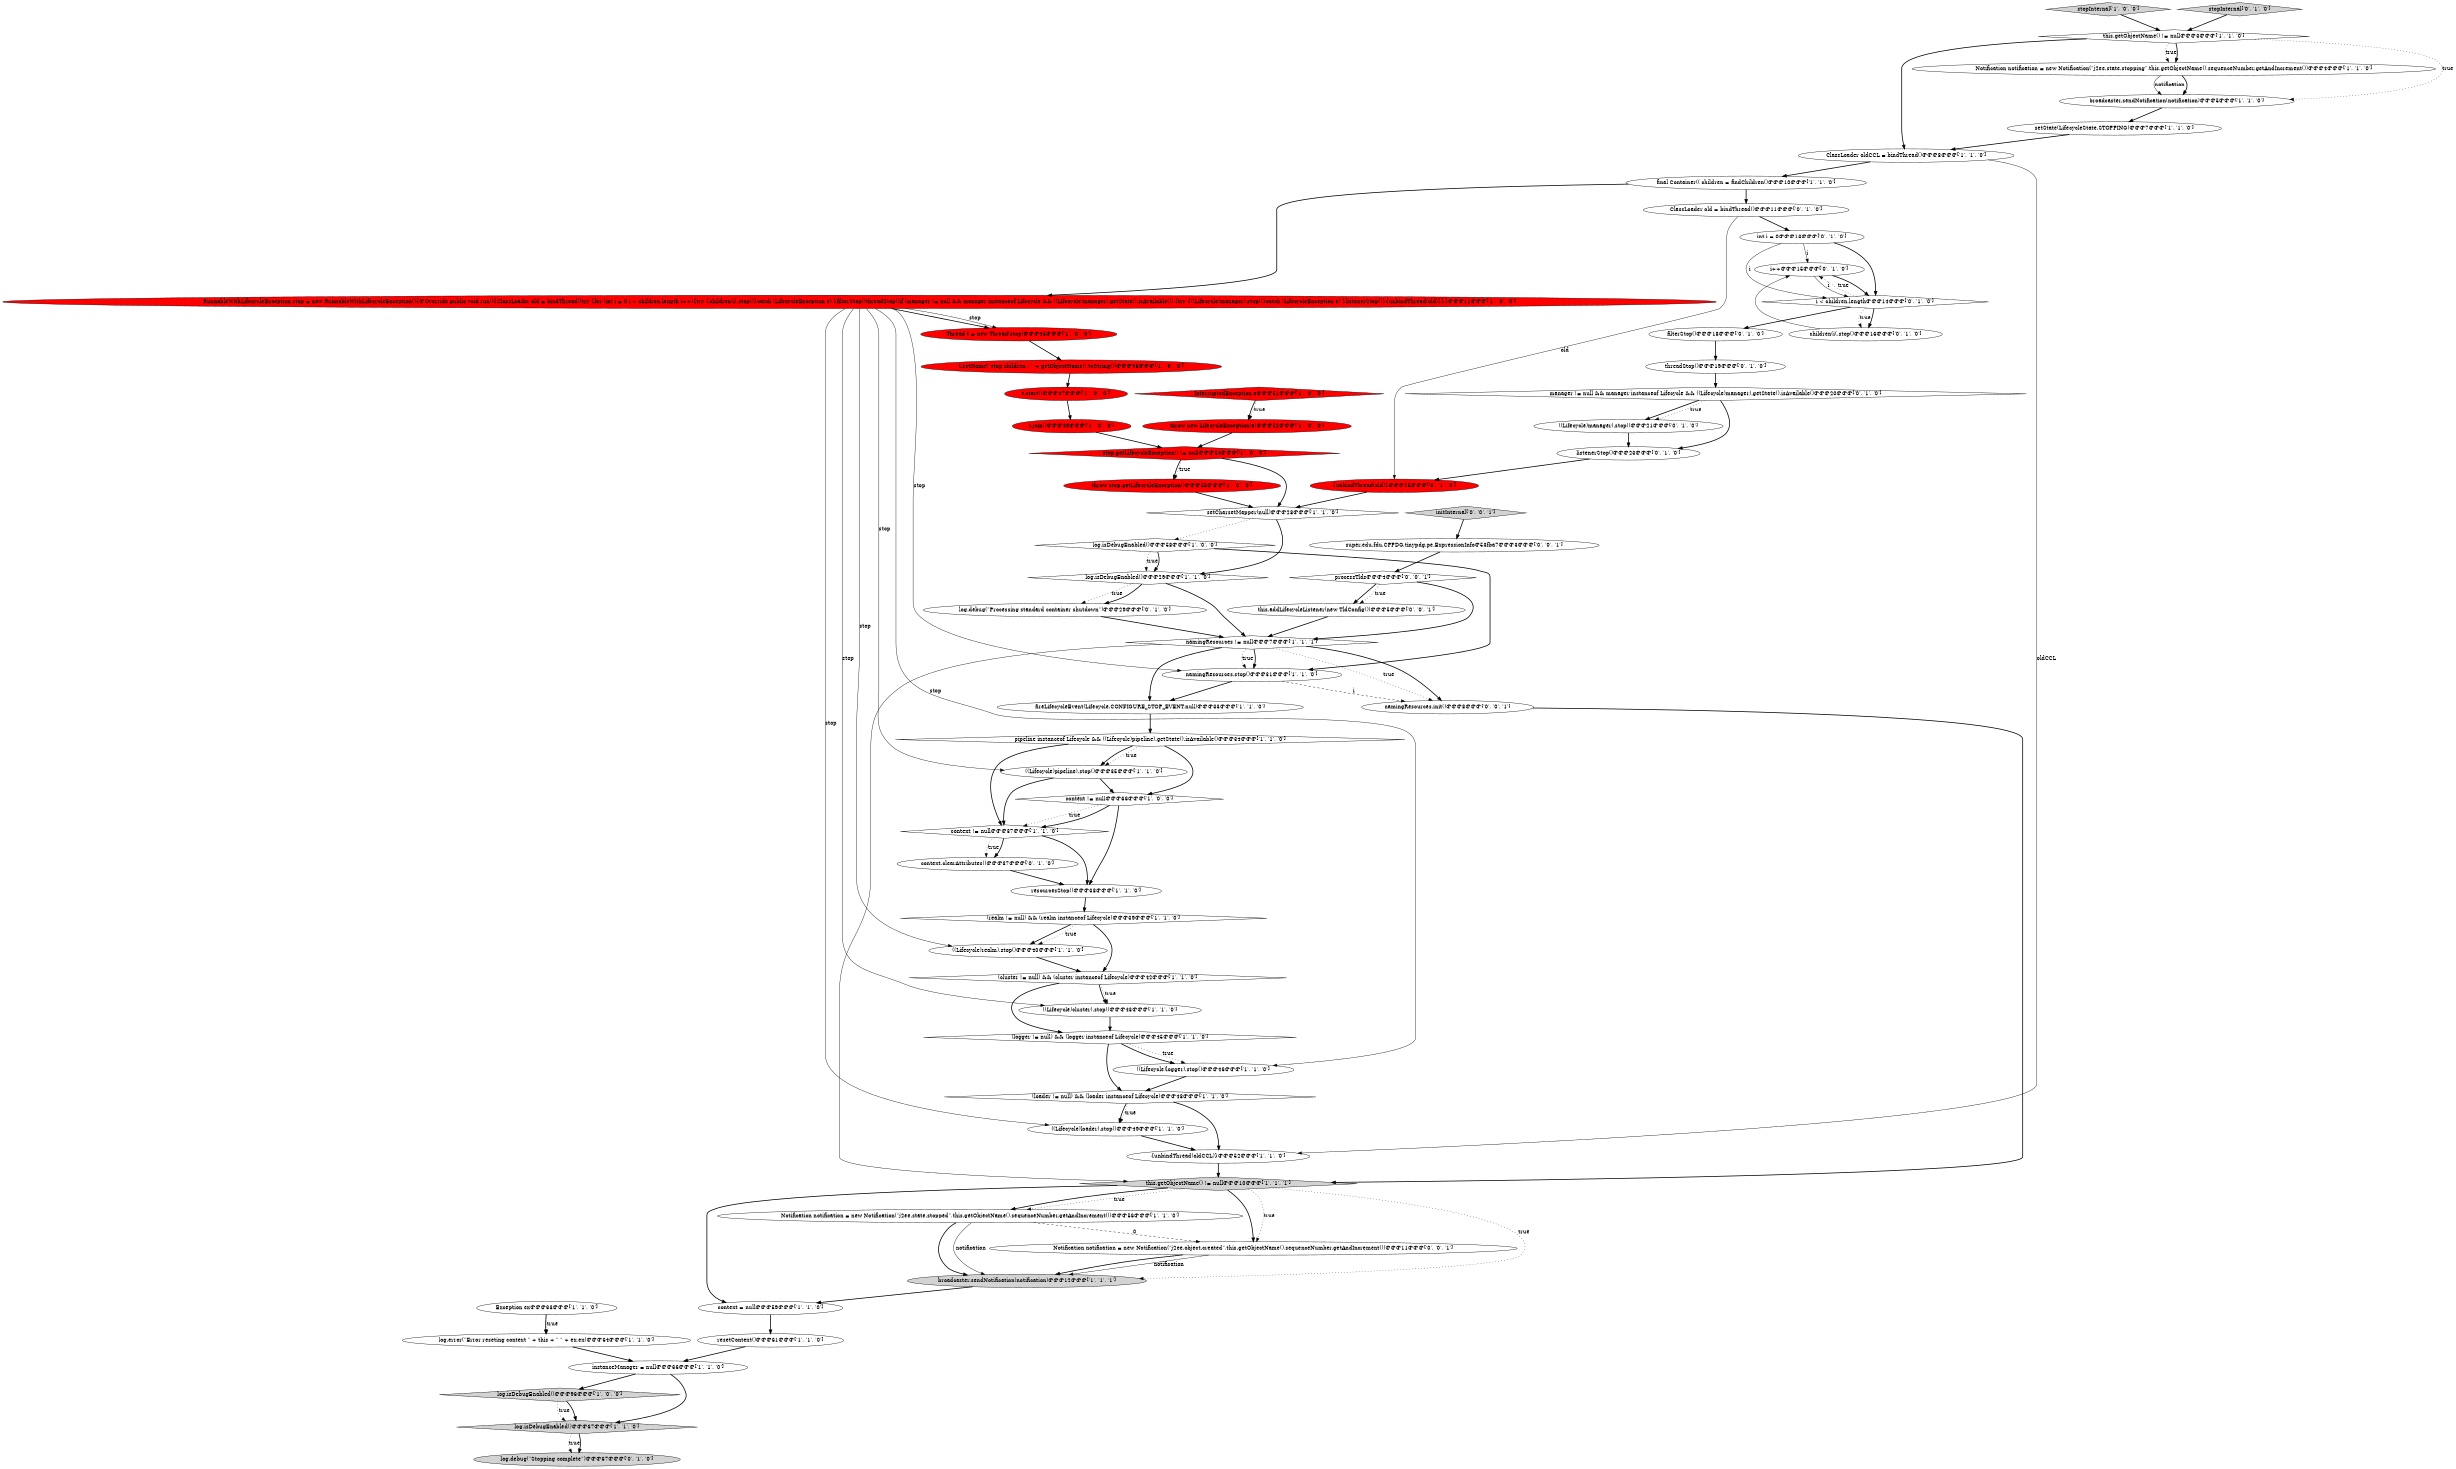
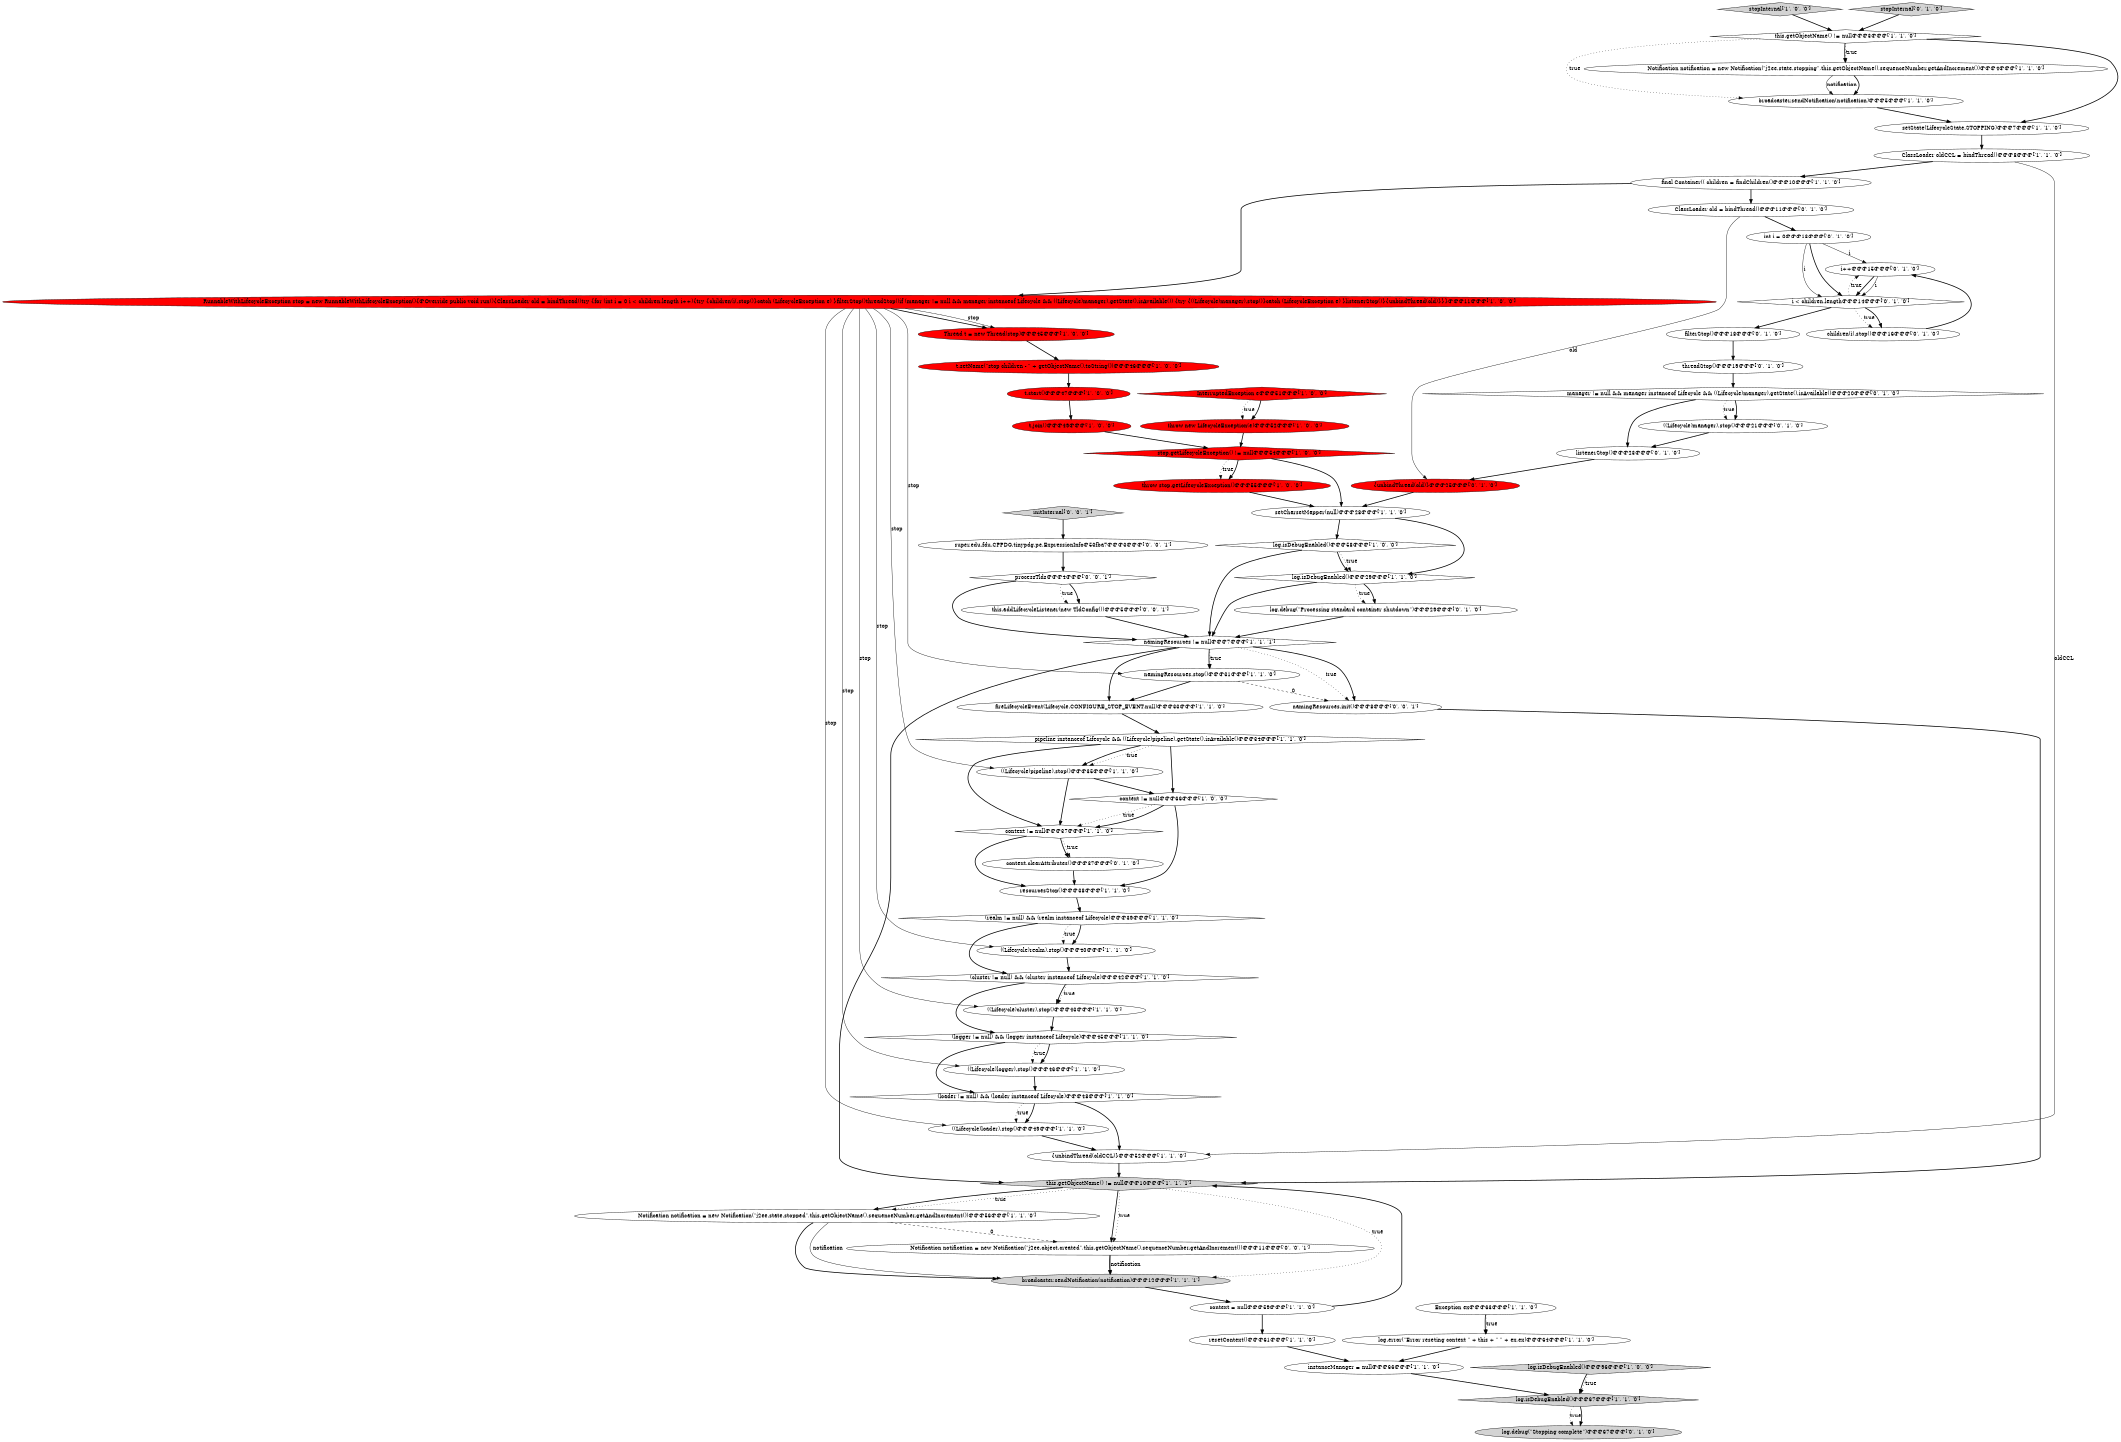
edge "this.getObjectName() != null@@@3@@@['1', '1', '0']" -> "ClassLoader oldCCL = bindThread()@@@8@@@['1', '1', '0']": now "this.getObjectName() != null@@@3@@@['1', '1', '0']" -> "setState(LifecycleState.STOPPING)@@@7@@@['1', '1', '0']"
edge "children(i(.stop()@@@16@@@['0', '1', '0']" -> "i++@@@15@@@['0', '1', '0']": style solid -> bold
node "setCharsetMapper(null)@@@28@@@['1', '1', '0']": shape diamond -> ellipse
edge "setCharsetMapper(null)@@@28@@@['1', '1', '0']" -> "log.isDebugEnabled()@@@58@@@['1', '0', '0']": style dotted -> bold
edge "log.isDebugEnabled()@@@58@@@['1', '0', '0']" -> "namingResources.stop()@@@31@@@['1', '1', '0']": now "log.isDebugEnabled()@@@58@@@['1', '0', '0']" -> "namingResources != null@@@7@@@['1', '1', '1']"
edge "namingResources.stop()@@@31@@@['1', '1', '0']" -> "namingResources.init()@@@8@@@['0', '0', '1']": label "i" -> "0"
edge "namingResources != null@@@7@@@['1', '1', '1']" -> "this.getObjectName() != null@@@10@@@['1', '1', '1']": style solid -> bold
edge "this.getObjectName() != null@@@10@@@['1', '1', '1']" -> "context = null@@@59@@@['1', '1', '0']": reversed
edge "instanceManager = null@@@66@@@['1', '1', '0']" -> "log.isDebugEnabled()@@@96@@@['1', '0', '0']": removed
